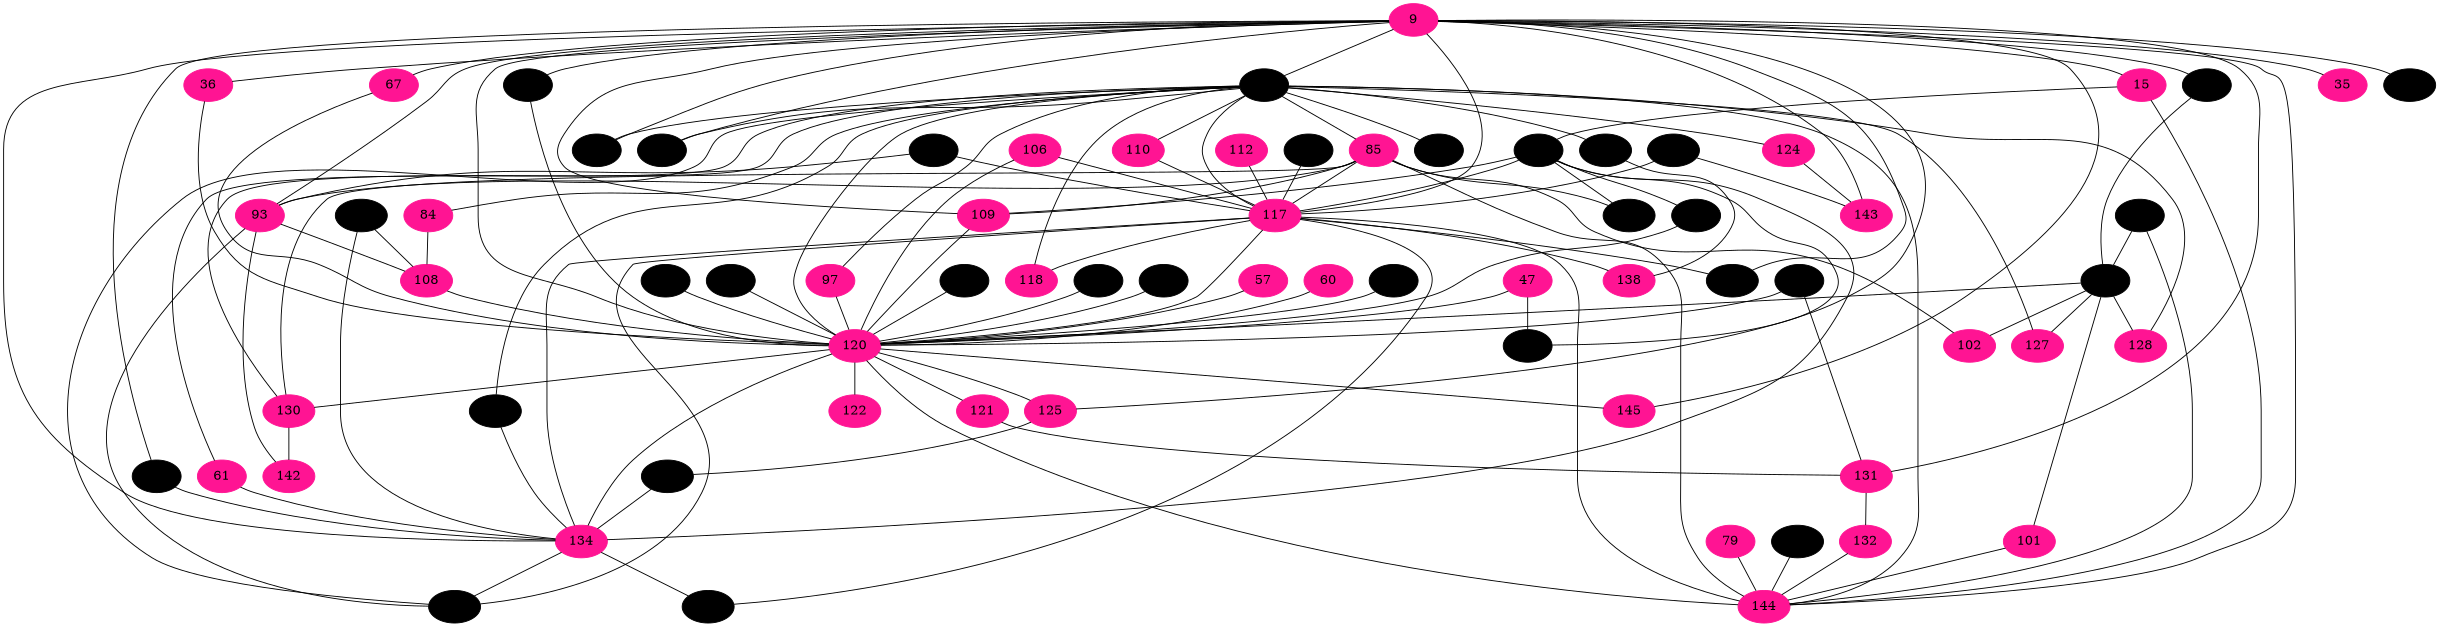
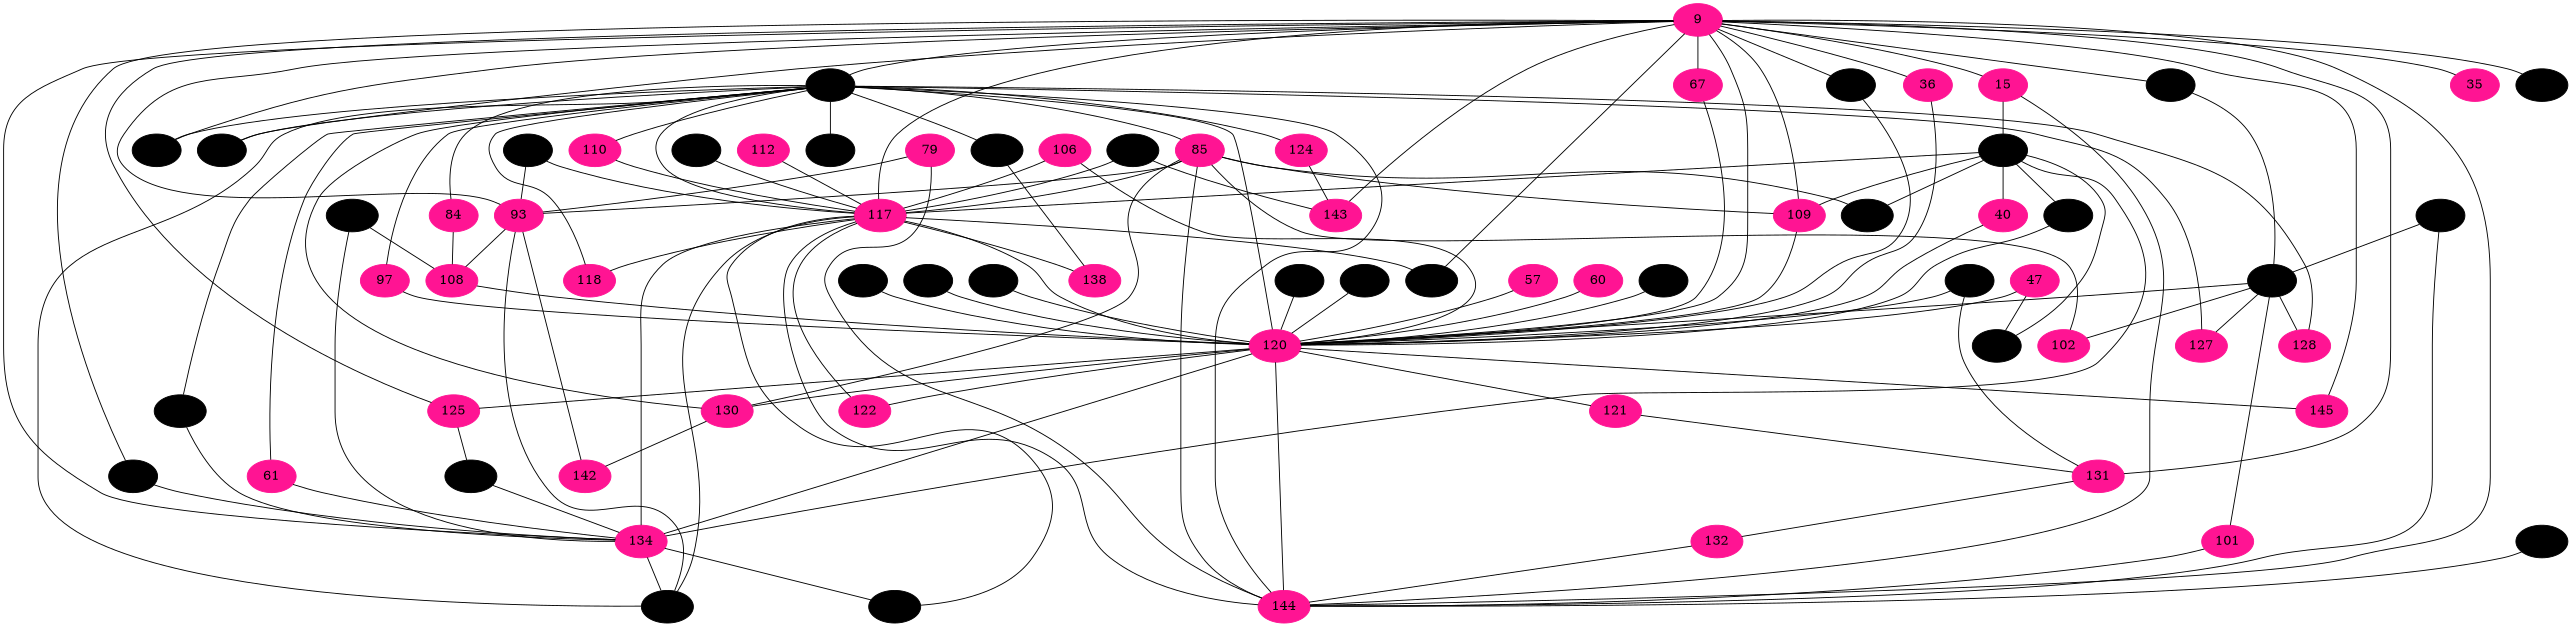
edge "79" -- "93": added
node "40": added
edge "117" -- "122": added
